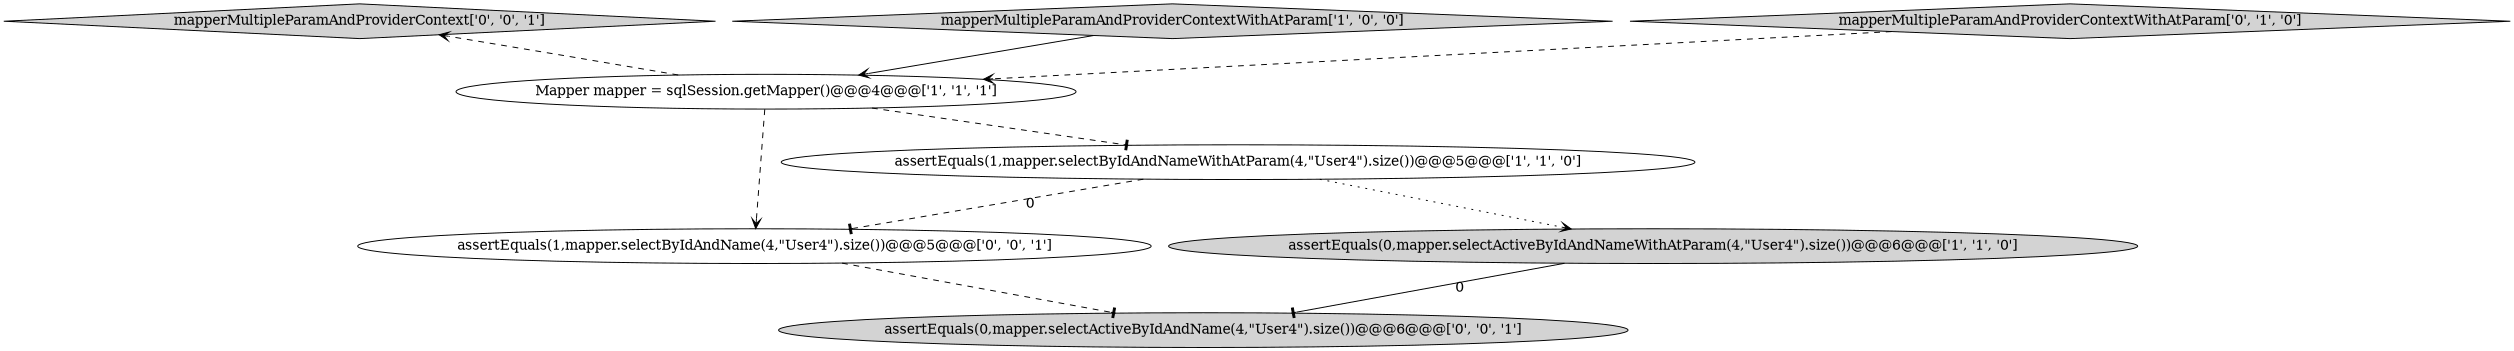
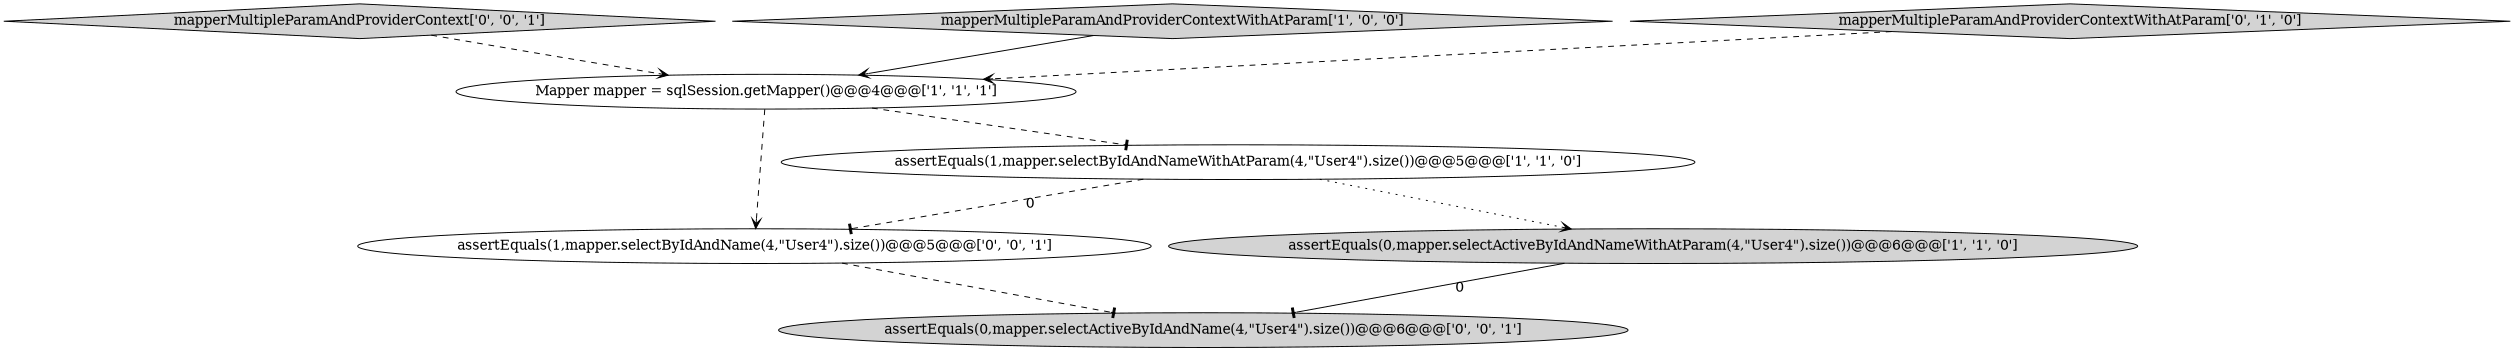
edge "Mapper mapper = sqlSession.getMapper()@@@4@@@['1', '1', '1']" -> "mapperMultipleParamAndProviderContext['0', '0', '1']": reversed
